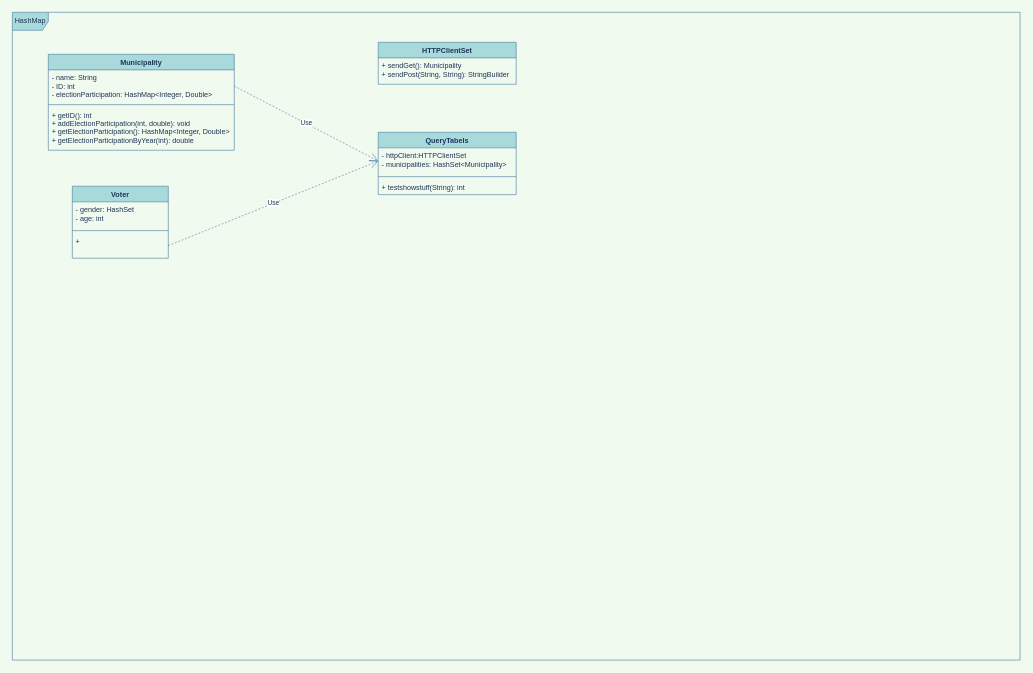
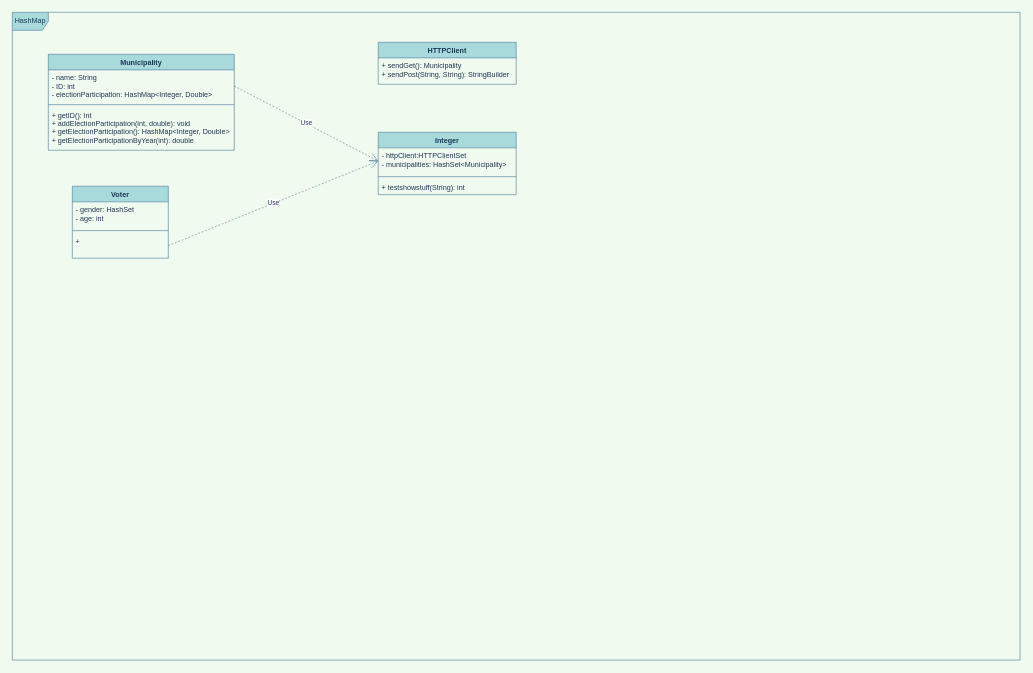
node "HTTPClientSet": label "HTTPClientSet" -> "HTTPClient"
node "QueryTabels": label "QueryTabels" -> "Integer"
